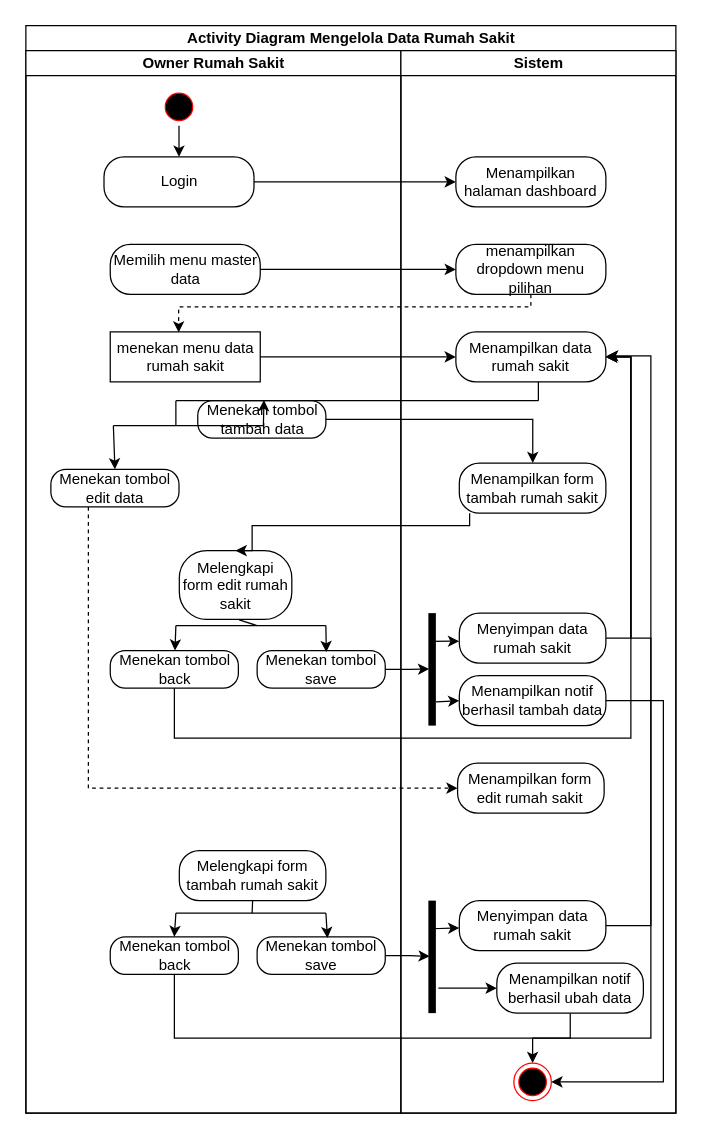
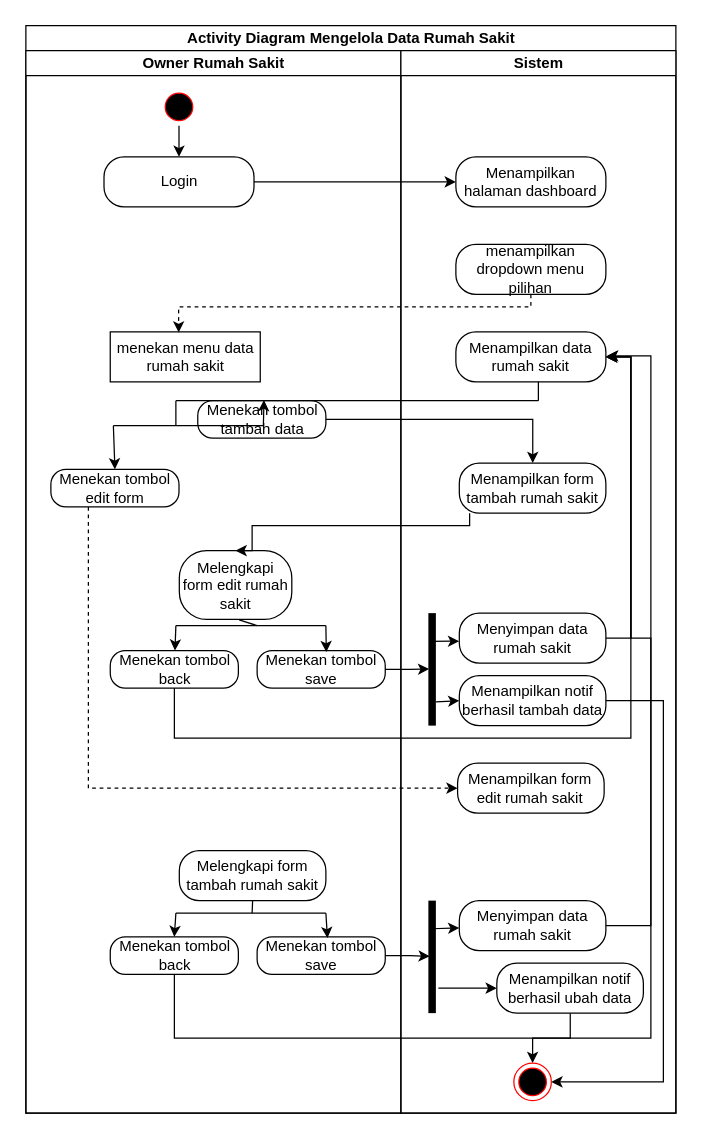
node "Memilih menu master data": removed
edge "Memilih menu master data" -> "menampilkan dropdown menu pilihan": removed
edge "menekan menu data rumah sakit" -> "Menampilkan data rumah sakit": removed
node "Menekan tombol edit data": label "Menekan tombol edit data" -> "Menekan tombol edit form"
